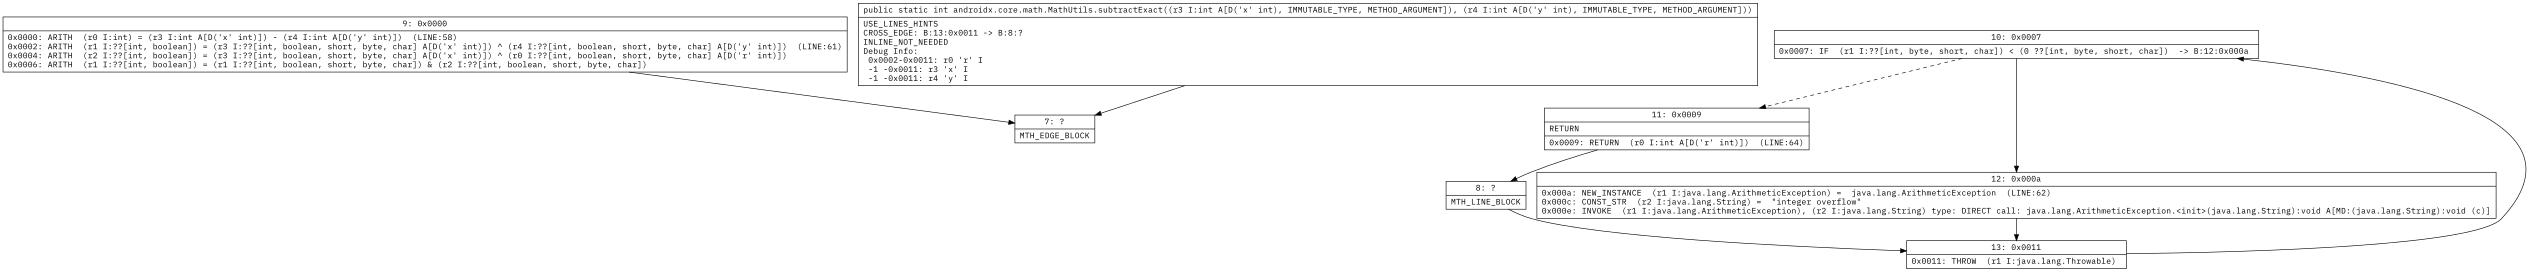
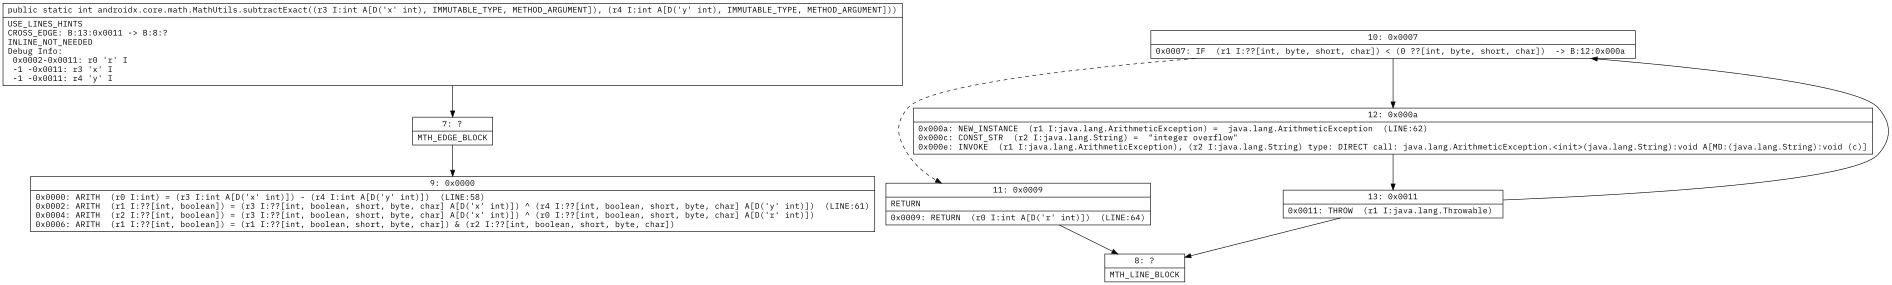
edge "9: 0x0000" -> "7: ?": reversed
edge "8: ?" -> "13: 0x0011": reversed
